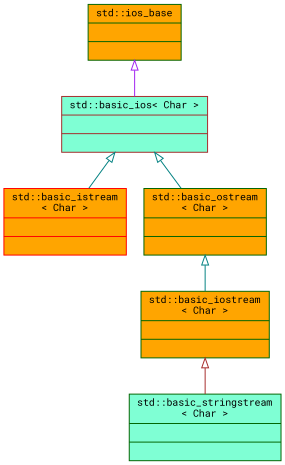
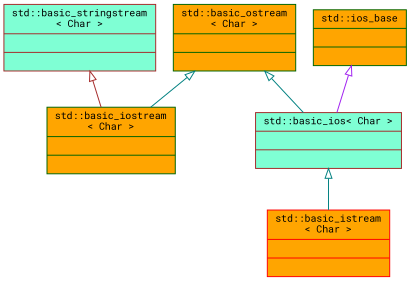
edge "std::basic_ostream" -> "std::basic_ios< Char >": reversed
edge "std::basic_stringstream" -> "std::basic_iostream": reversed
node "std::basic_stringstream": color darkgreen -> brown
